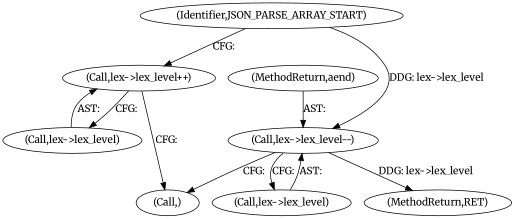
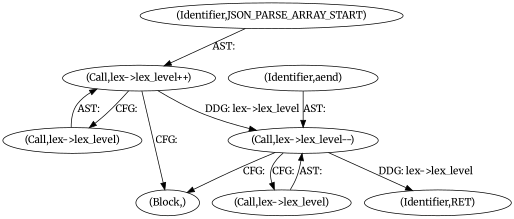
edge "(Identifier,JSON_PARSE_ARRAY_START)" -> "(Call,lex->lex_level++)": label "CFG: " -> "AST: "
edge "(Identifier,JSON_PARSE_ARRAY_START)" -> "(Call,lex->lex_level--)": now "(Call,lex->lex_level++)" -> "(Call,lex->lex_level--)"
node "(MethodReturn,aend)": label "(MethodReturn,aend)" -> "(Identifier,aend)"
node "(Call,)": label "(Call,)" -> "(Block,)"
node "(MethodReturn,RET)": label "(MethodReturn,RET)" -> "(Identifier,RET)"
